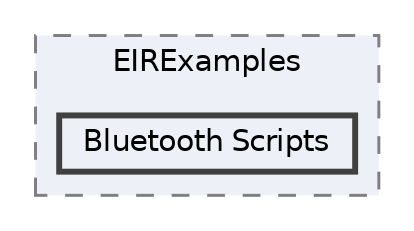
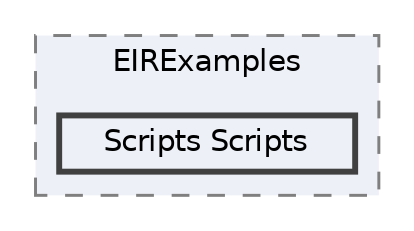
node "Bluetooth Scripts": label "Bluetooth Scripts" -> "Scripts Scripts"
